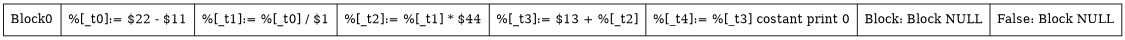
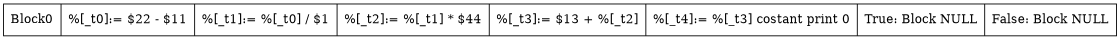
node "Block0": text "Block: Block NULL" -> "True: Block NULL"
